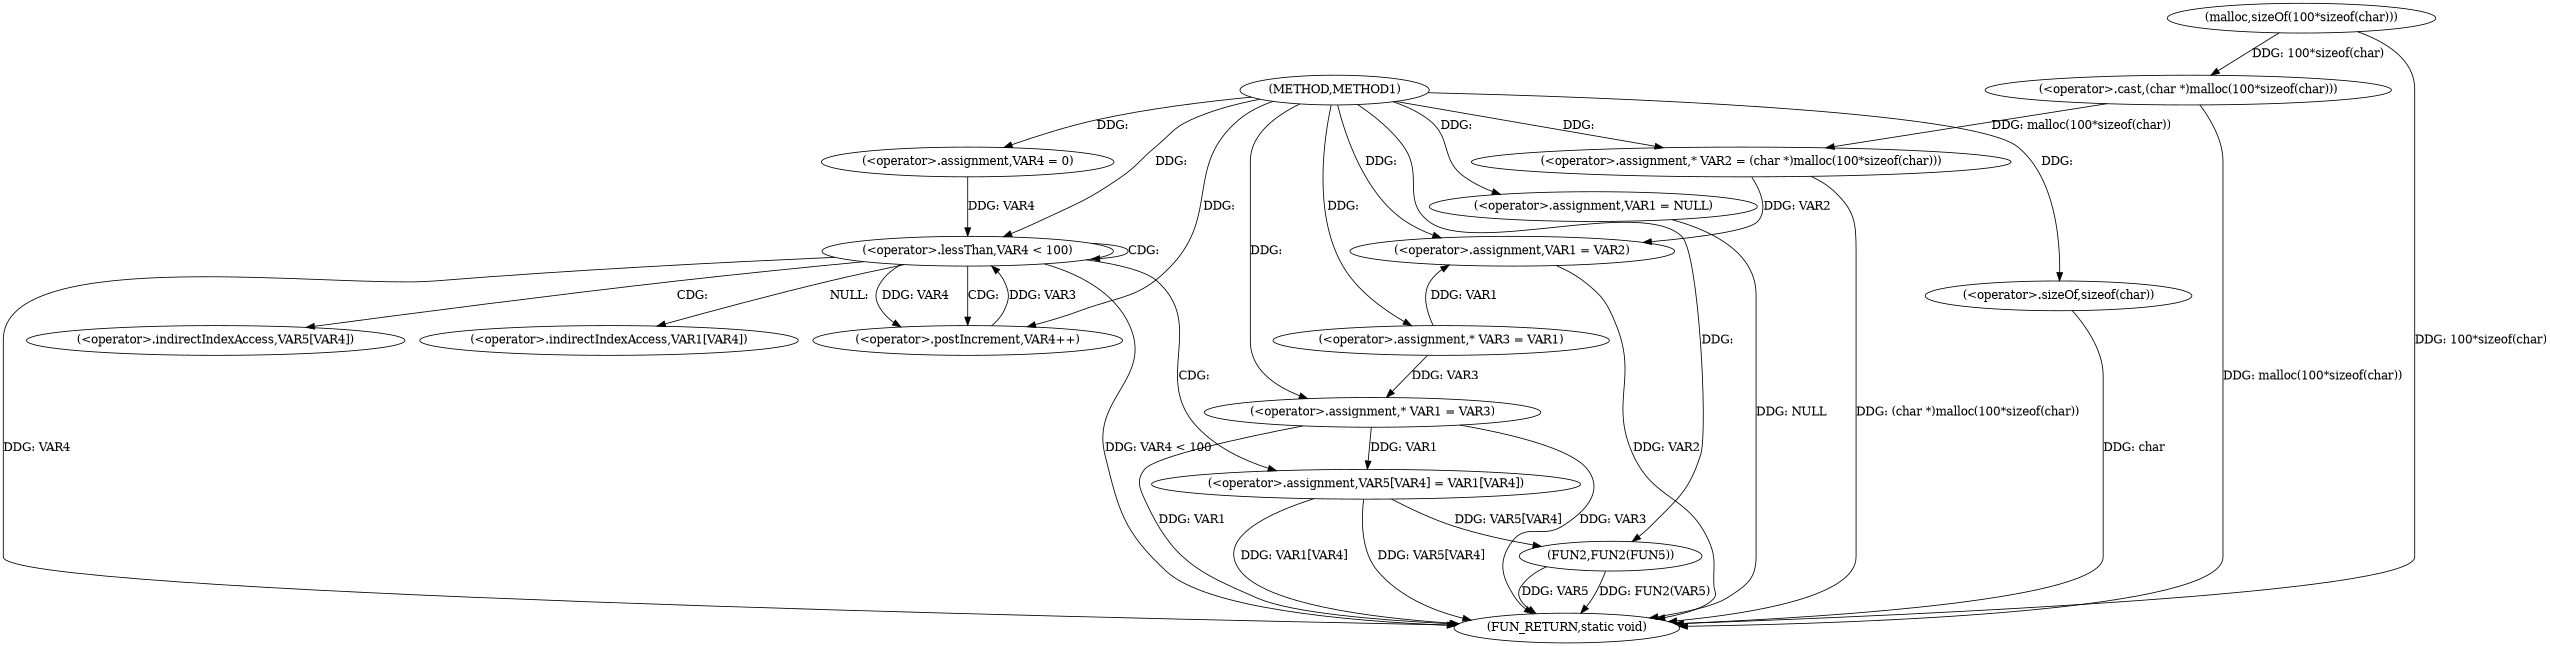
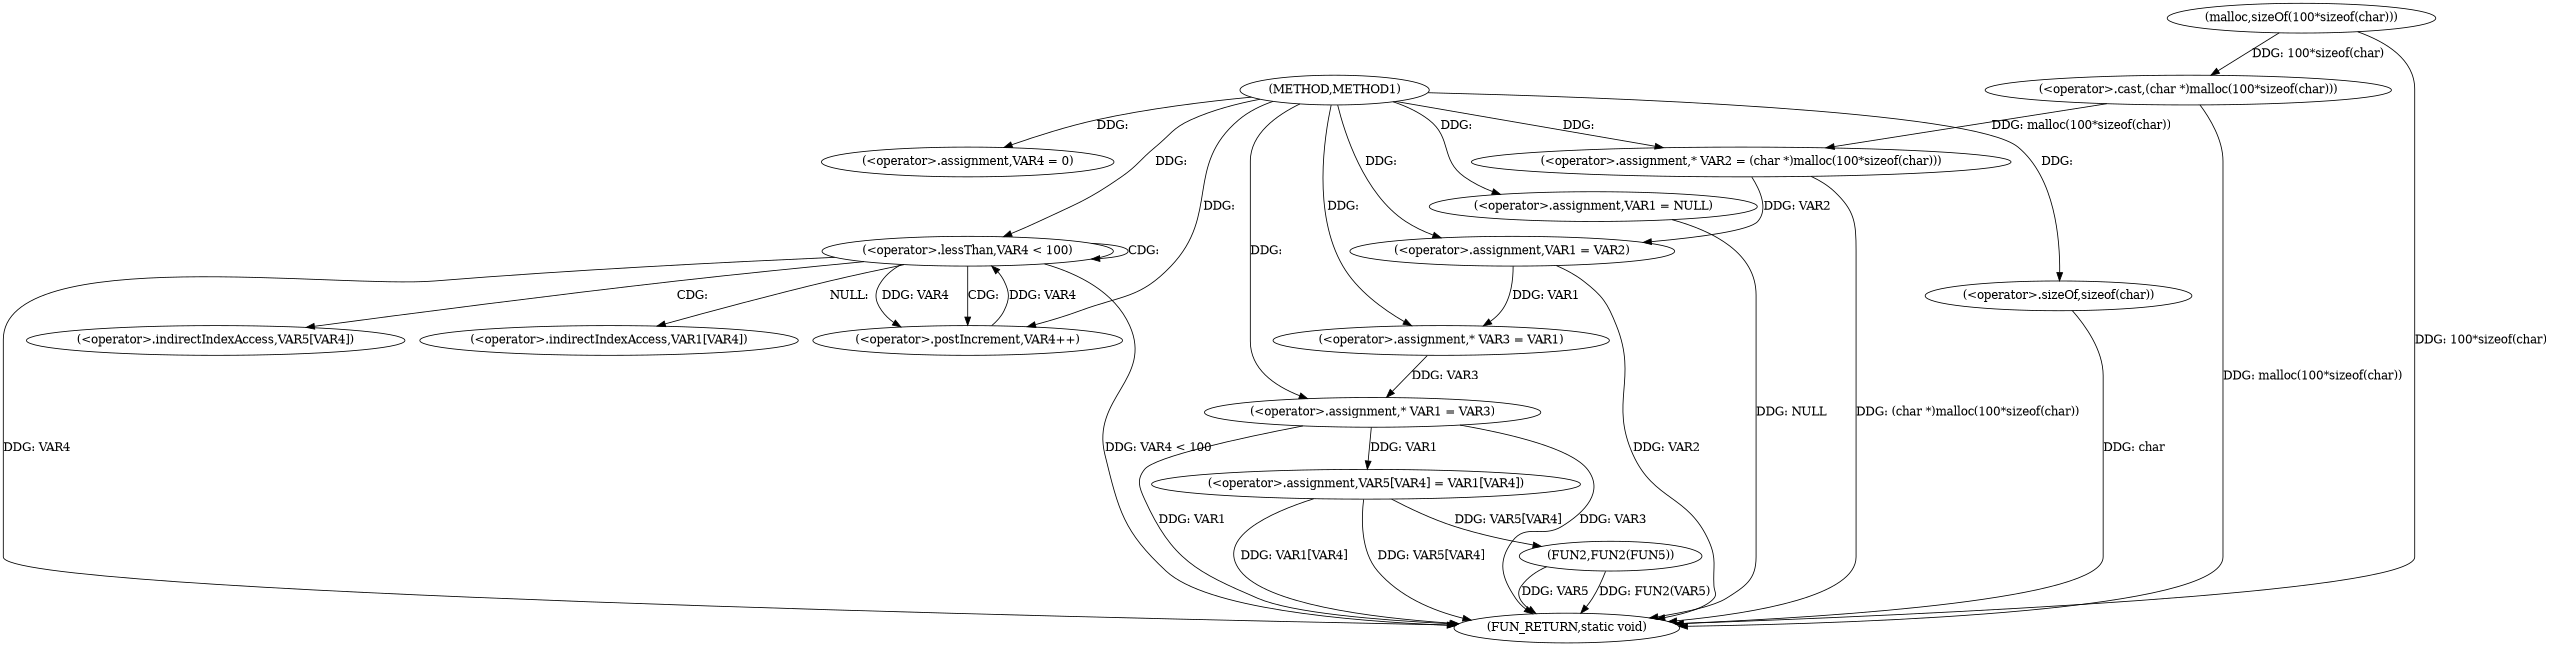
edge "(<operator>.assignment,VAR4 = 0)" -> "(<operator>.lessThan,VAR4 < 100)": removed, label "DDG: VAR4"
edge "(METHOD,METHOD1)" -> "(FUN2,FUN2(FUN5))": removed, label "DDG:"
edge "(<operator>.assignment,* VAR3 = VAR1)" -> "(<operator>.assignment,VAR1 = VAR2)": reversed
edge "(<operator>.postIncrement,VAR4++)" -> "(<operator>.lessThan,VAR4 < 100)": label "DDG: VAR3" -> "DDG: VAR4"
edge "(<operator>.lessThan,VAR4 < 100)" -> "(<operator>.assignment,VAR5[VAR4] = VAR1[VAR4])": removed, label "CDG:"
